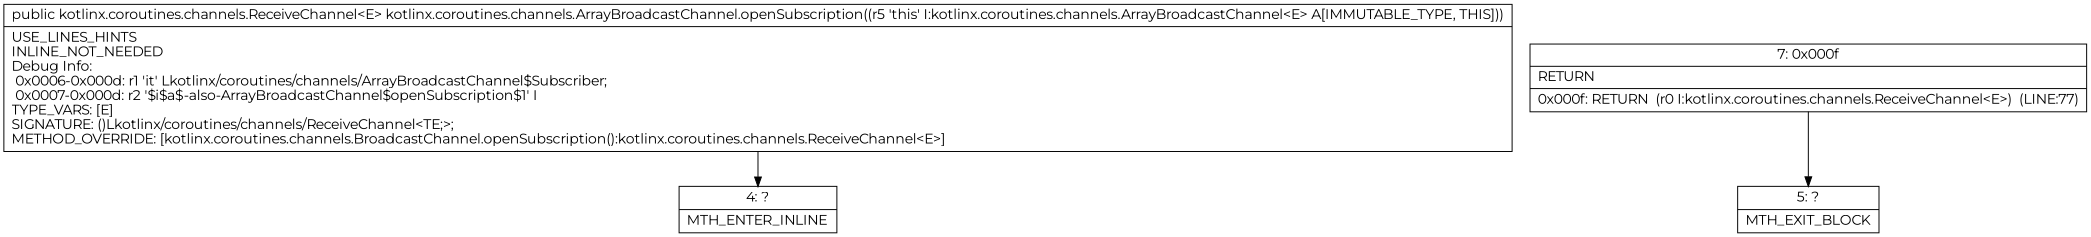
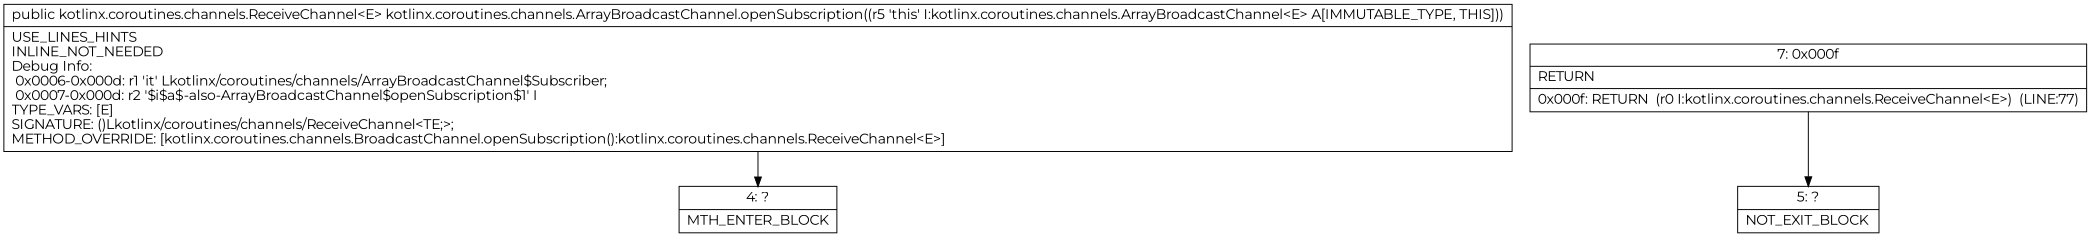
node "4: ?": text "MTH_ENTER_INLINE" -> "MTH_ENTER_BLOCK"
node "5: ?": text "MTH_EXIT_BLOCK" -> "NOT_EXIT_BLOCK"
